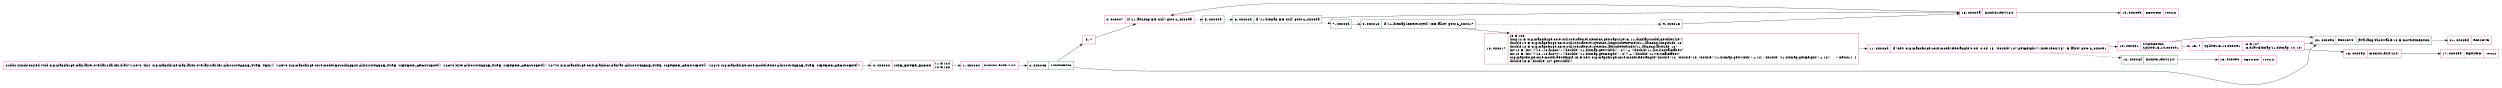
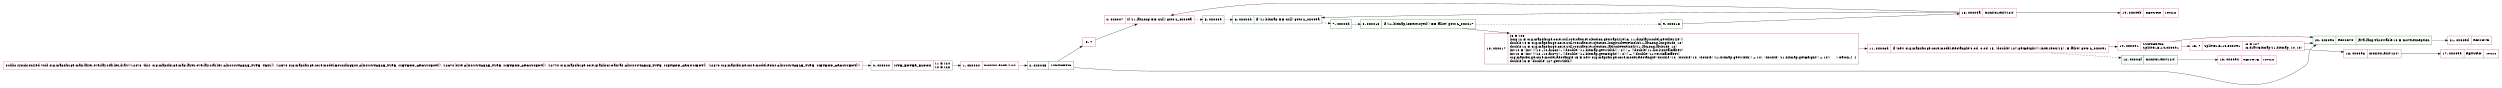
edge "6: 0x000b" -> "18: 0x009a": reversed
node "13: 0x0090": text "RETURN" -> "REMOVE"
